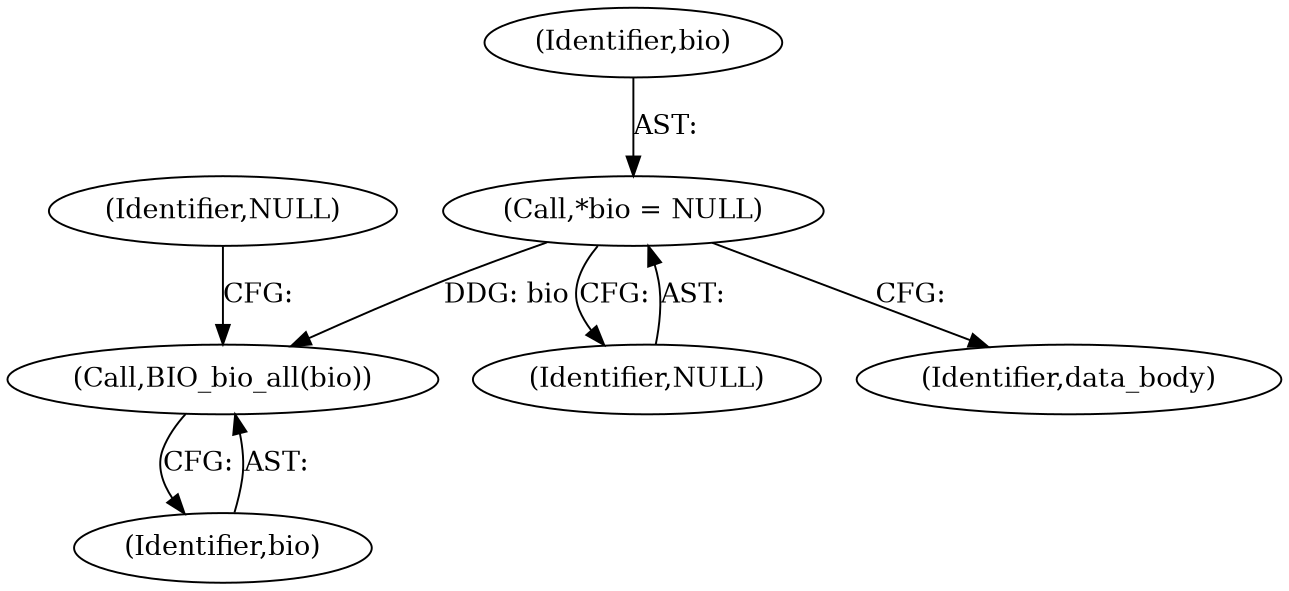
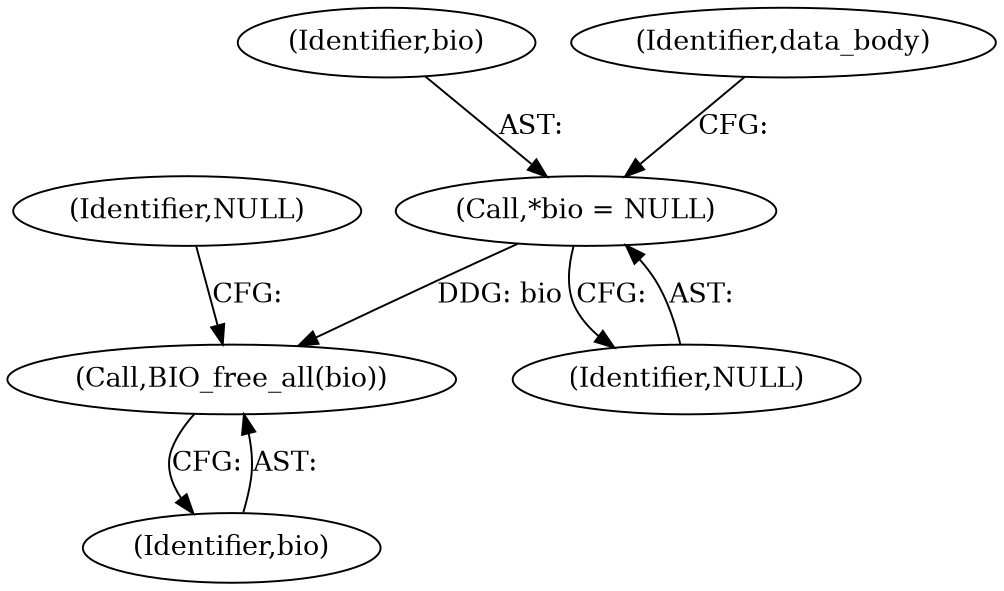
edge "(Call,*bio = NULL)" -> "(Identifier,data_body)": reversed
node "(Call,BIO_bio_all(bio))": label "(Call,BIO_bio_all(bio))" -> "(Call,BIO_free_all(bio))"
